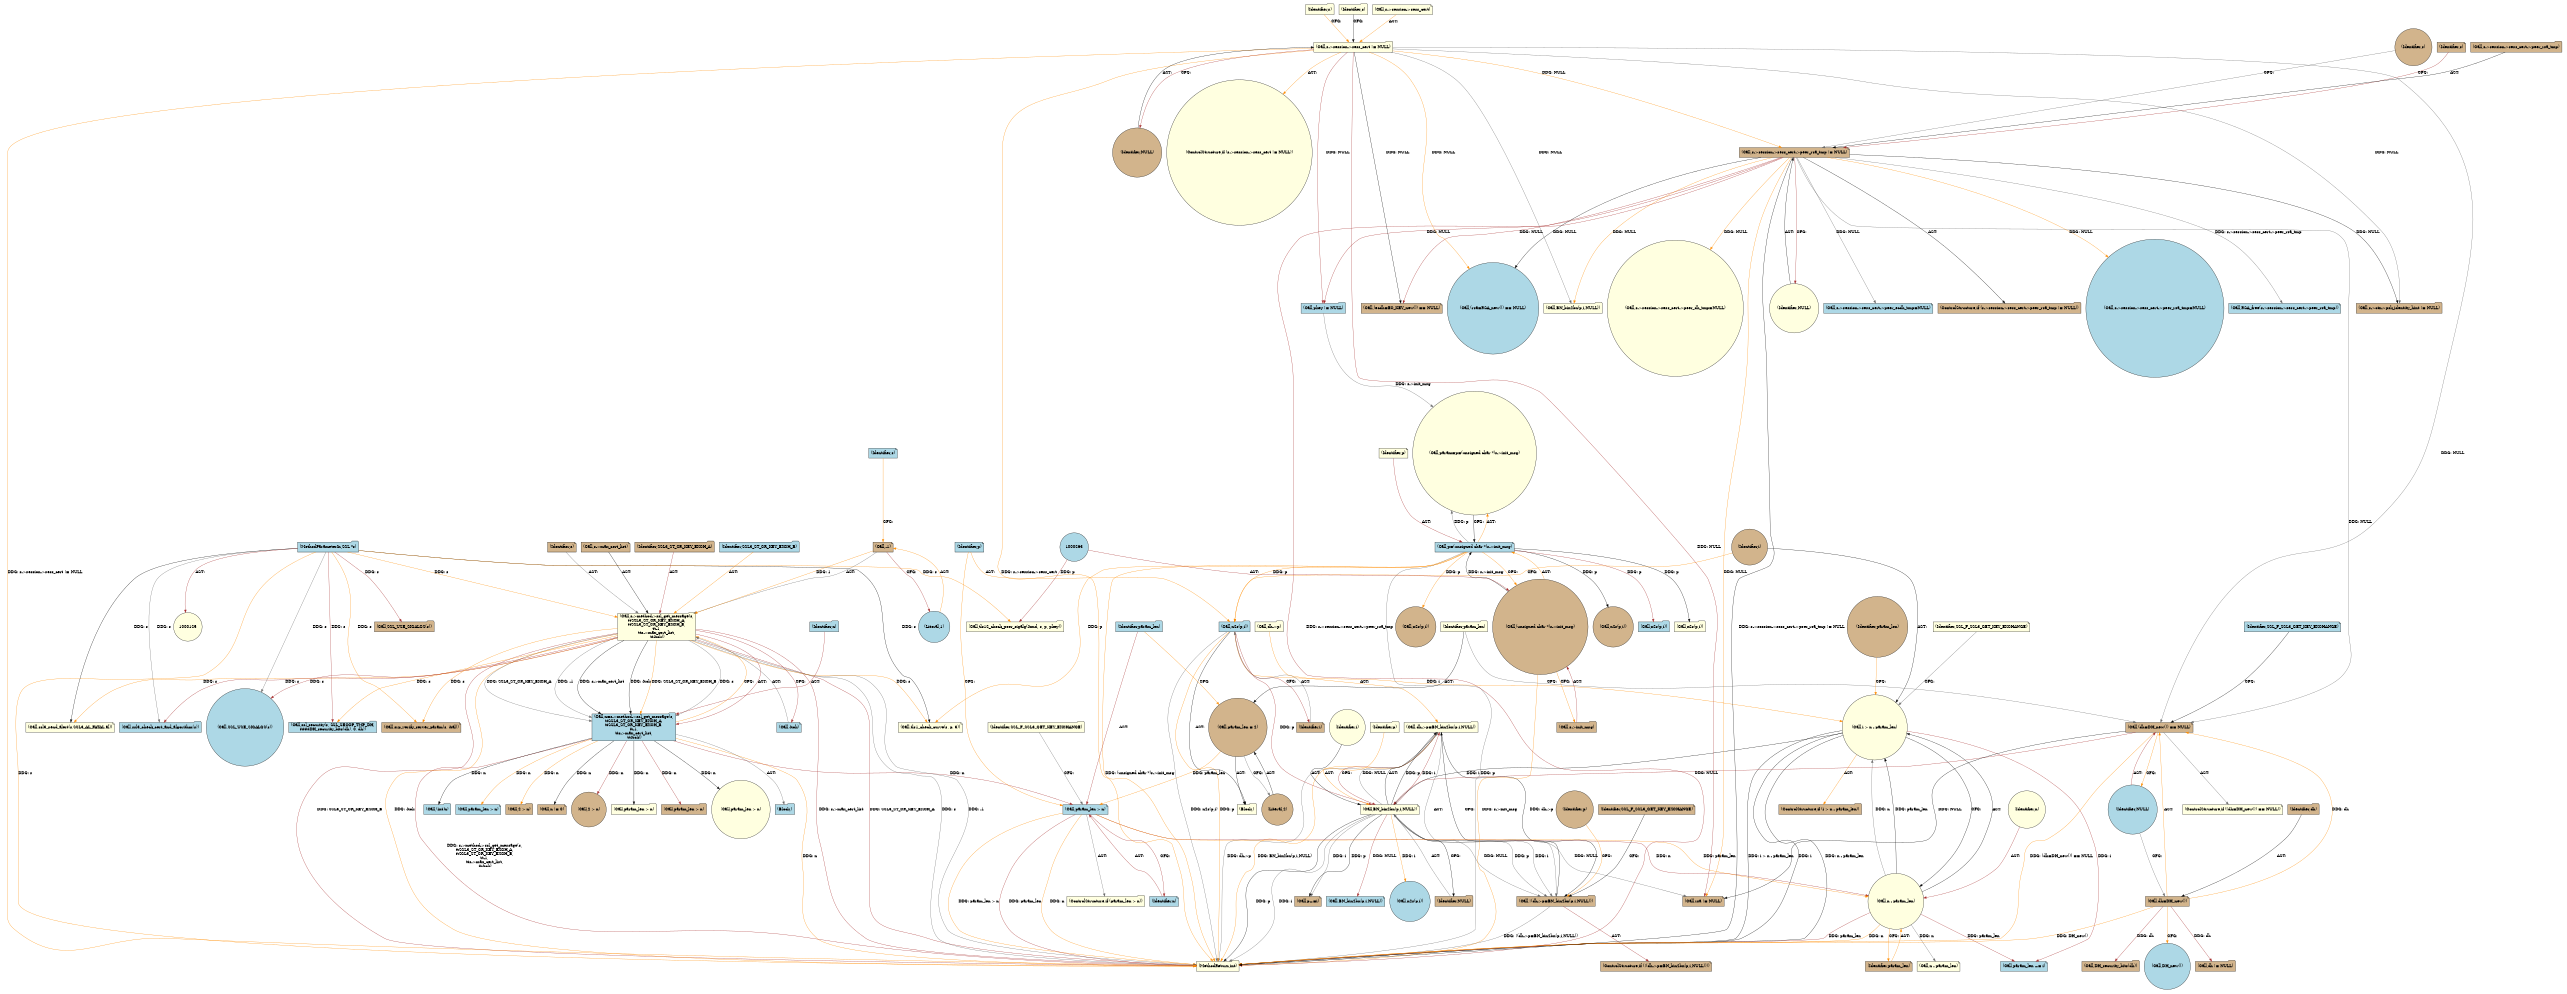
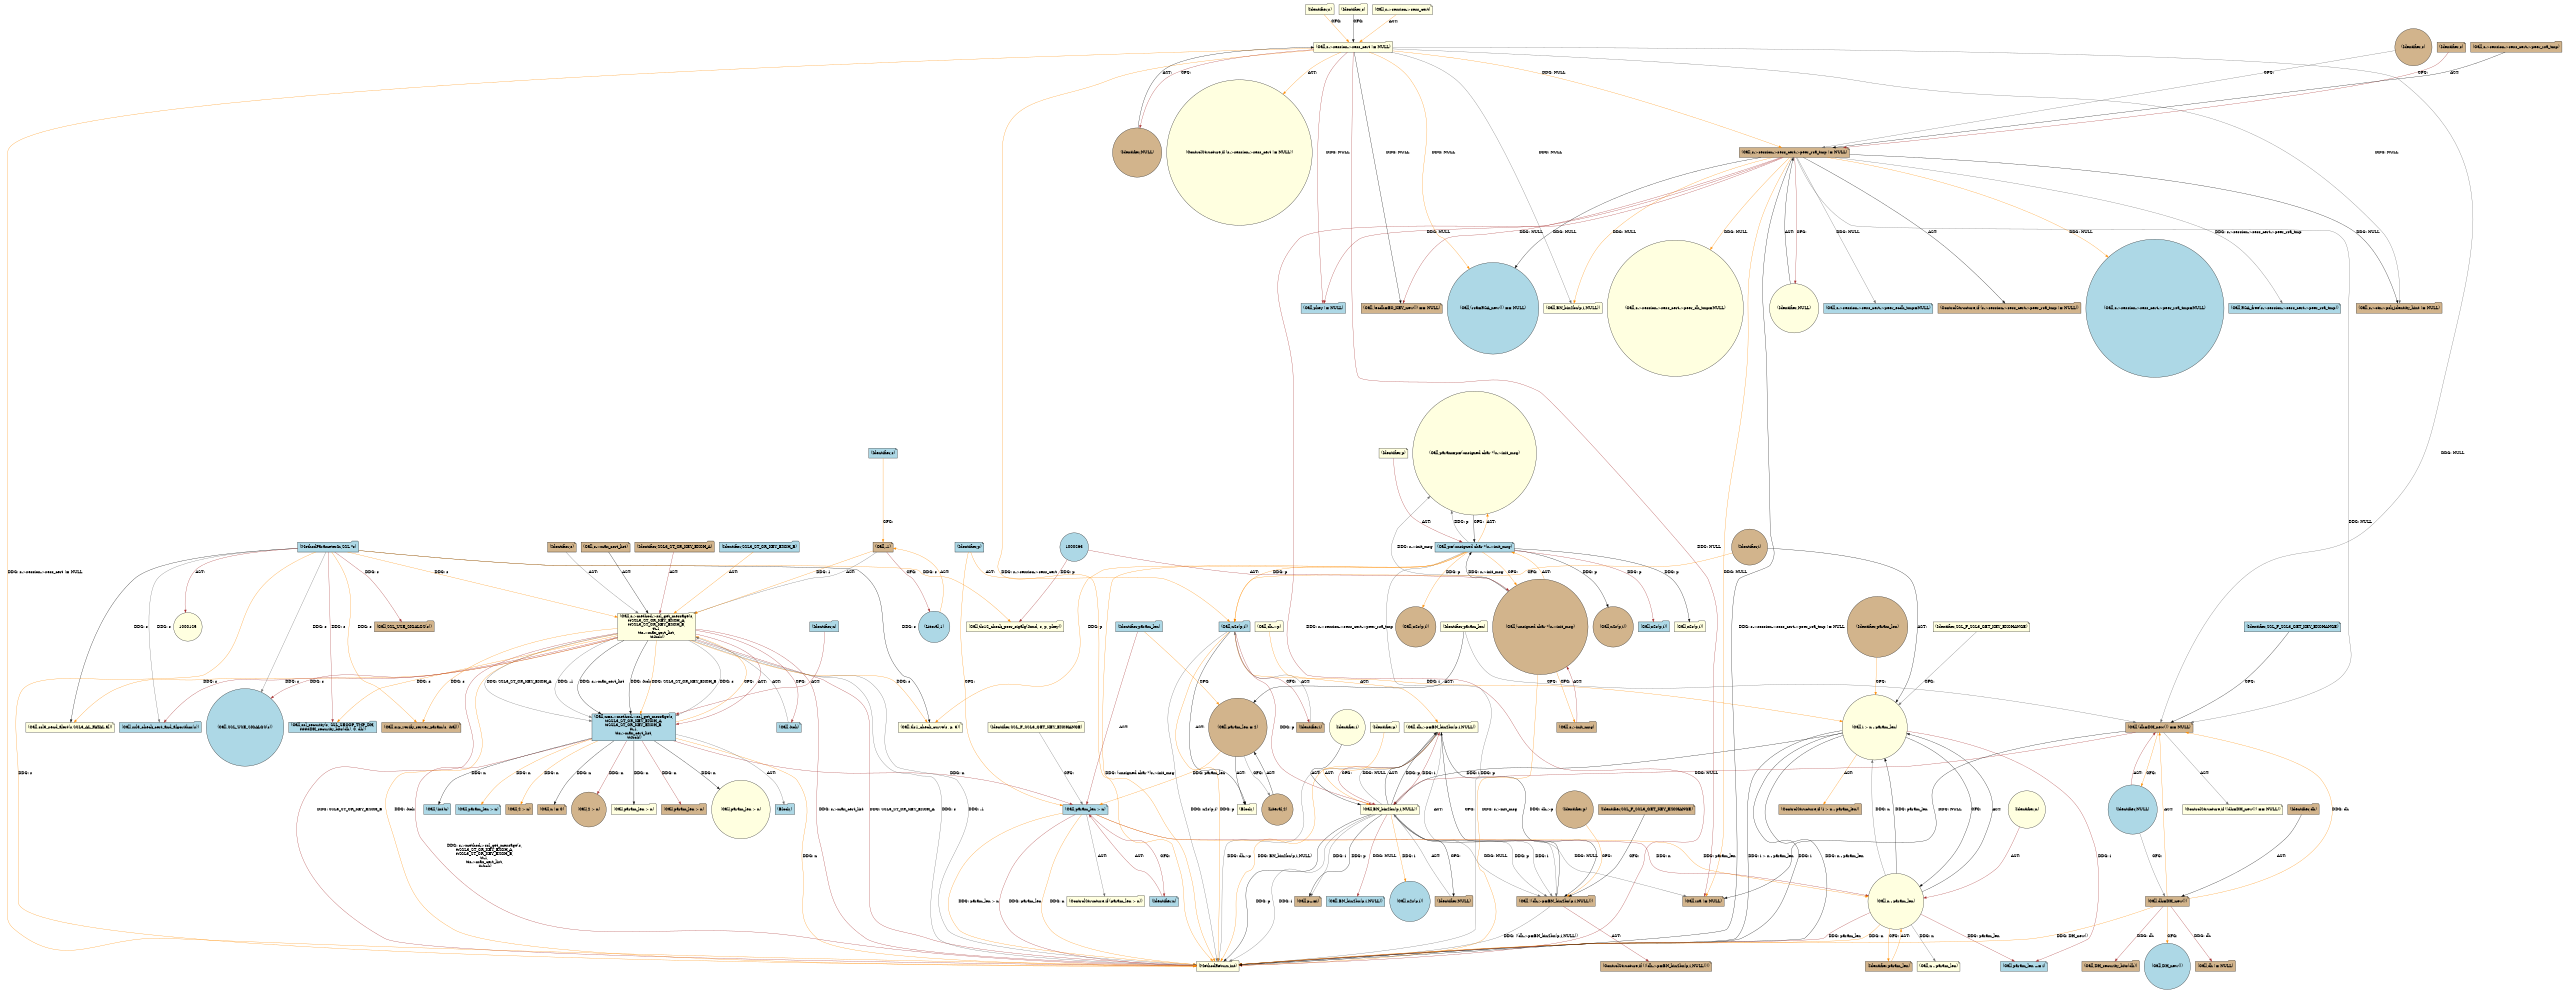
edge "(Call,pkey != NULL)" -> "(Call,param=p=(unsigned char *)s->init_msg)": now "(Call,(unsigned char *)s->init_msg)" -> "(Call,param=p=(unsigned char *)s->init_msg)"
edge "(Call,(dh=DH_new()) == NULL)" -> "(MethodReturn,int)": removed, label "DDG: (dh=DH_new()) == NULL"
